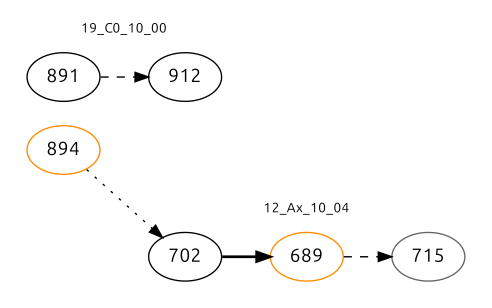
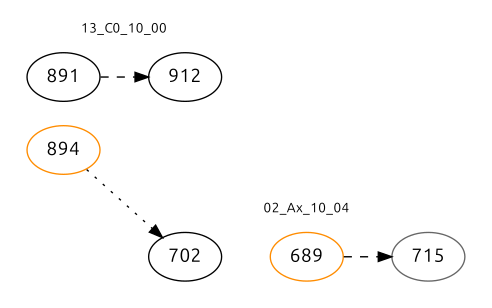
cluster "19_C0_10_00": label "19_C0_10_00" -> "13_C0_10_00"
cluster "12_Ax_10_04": label "12_Ax_10_04" -> "02_Ax_10_04"
edge "702" -> "689": removed
